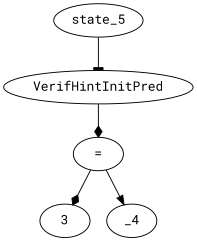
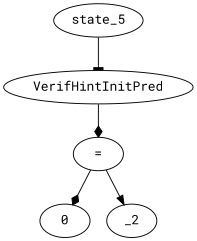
node "3": label "3" -> "0"
node "_4": label "_4" -> "_2"
